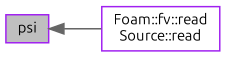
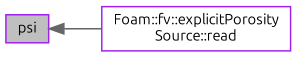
node "Foam::fv::read Source::read": label "Foam::fv::read Source::read" -> "Foam::fv::explicitPorosity Source::read"
